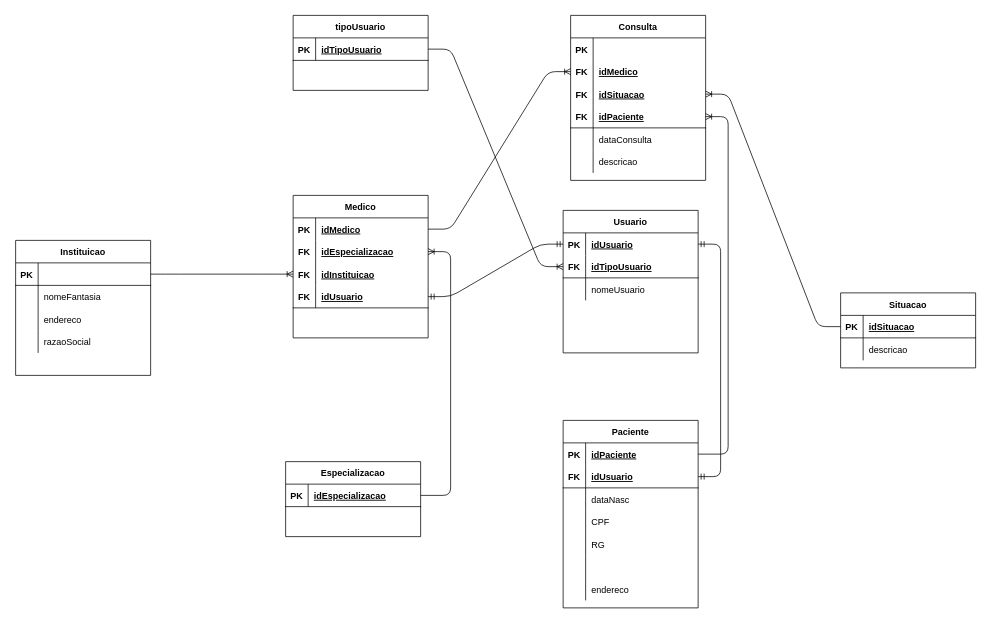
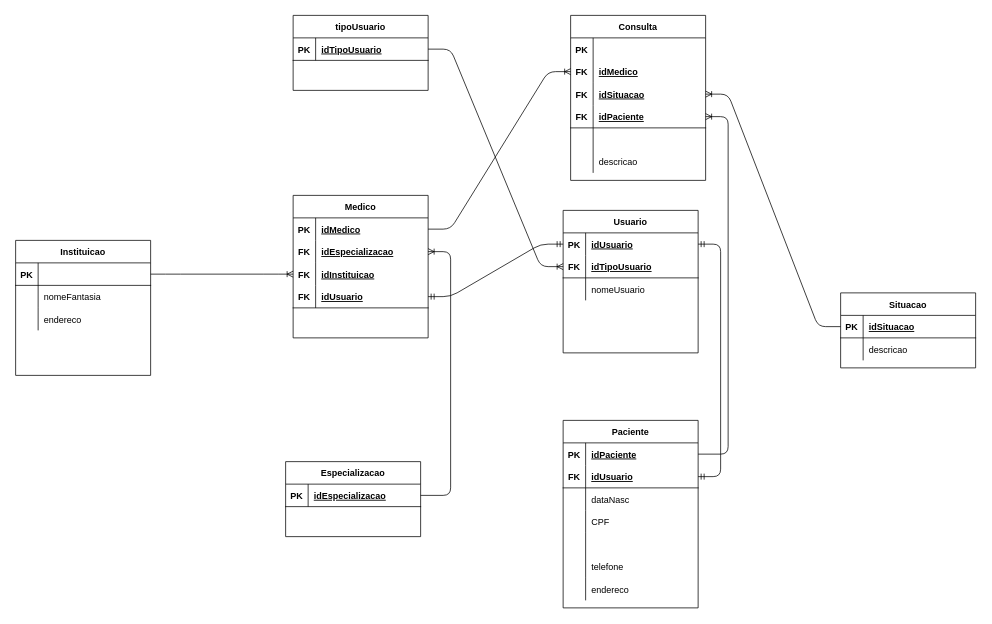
node "dataConsulta": removed
node "razaoSocial": removed
node "RG": removed
node "telefone": added
